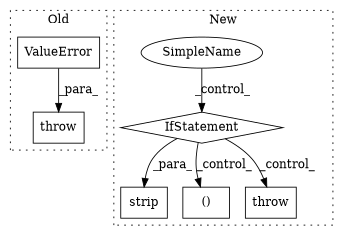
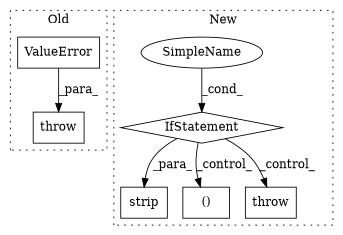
edge "SimpleName" -> "IfStatement": label "_control_" -> "_cond_"
